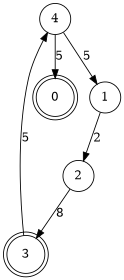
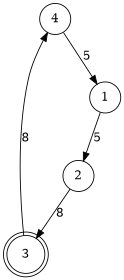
node "0": removed
edge "3" -> "4": label "5" -> "8"
edge "1" -> "2": label "2" -> "5"
